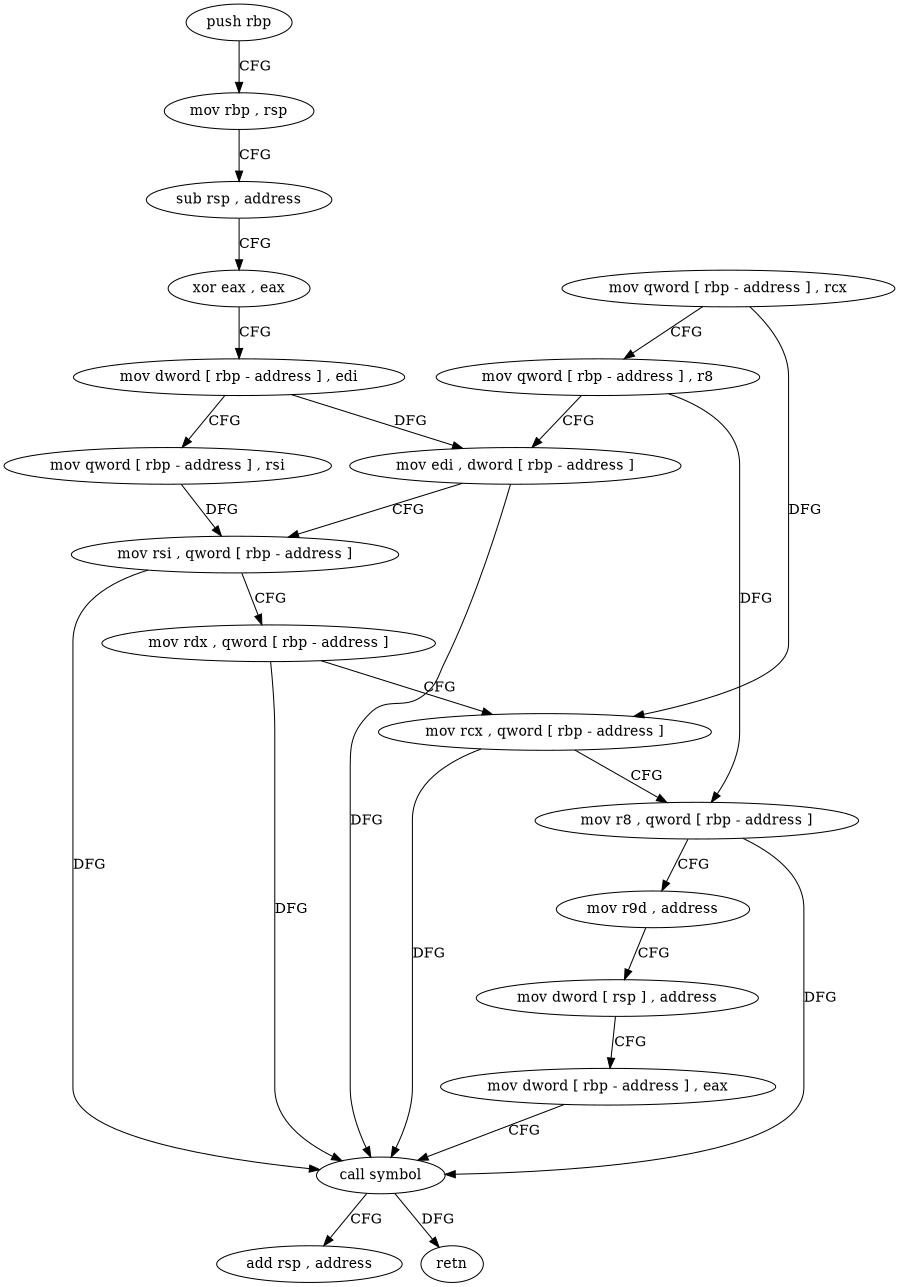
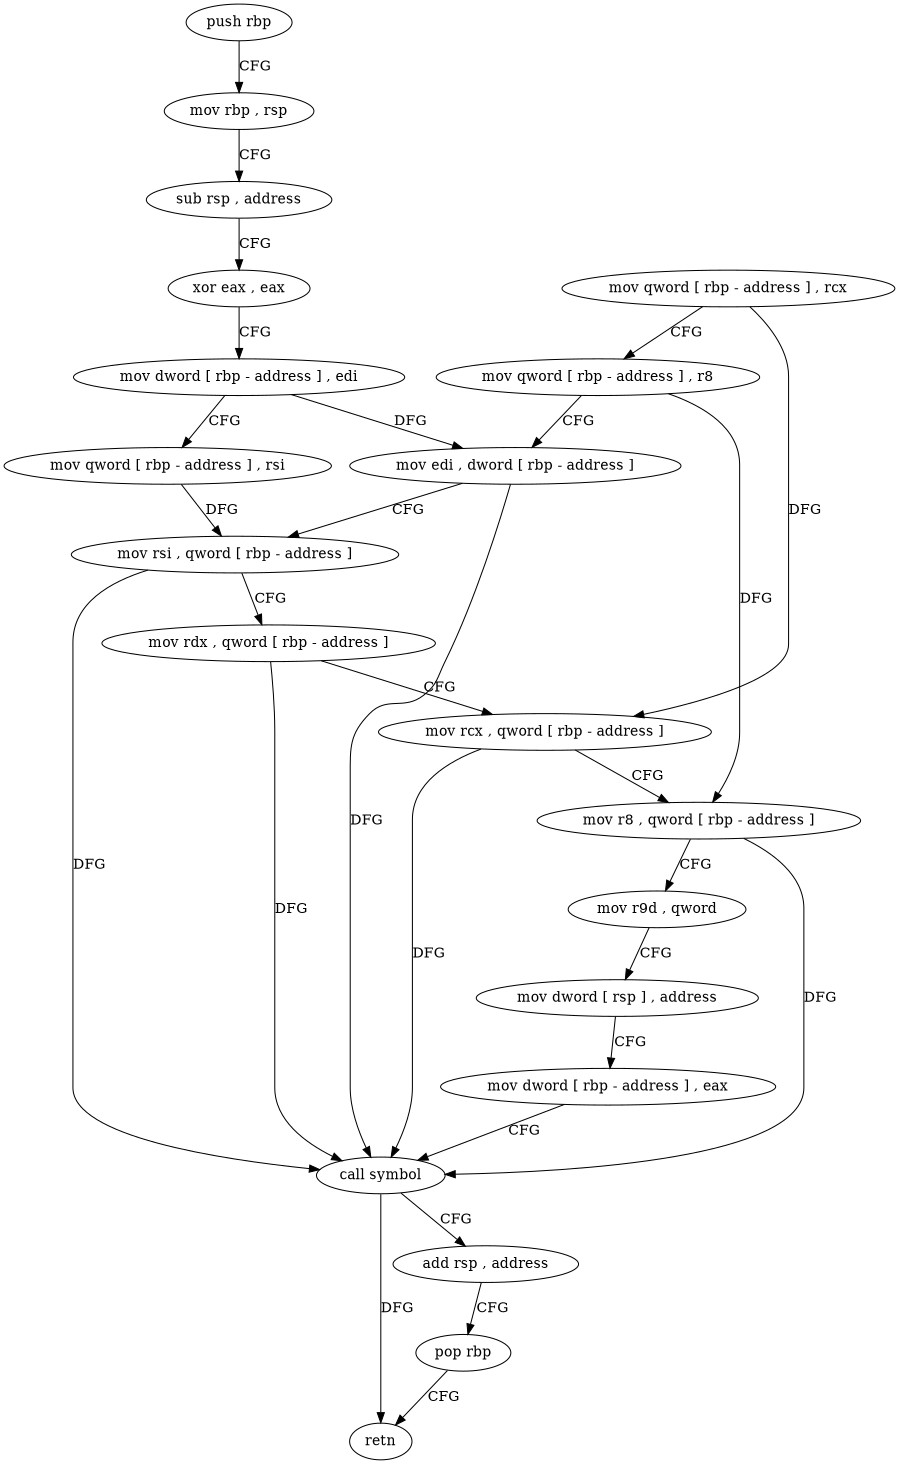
node "mov r9d , address": label "mov r9d , address" -> "mov r9d , qword"
node "pop rbp": added
